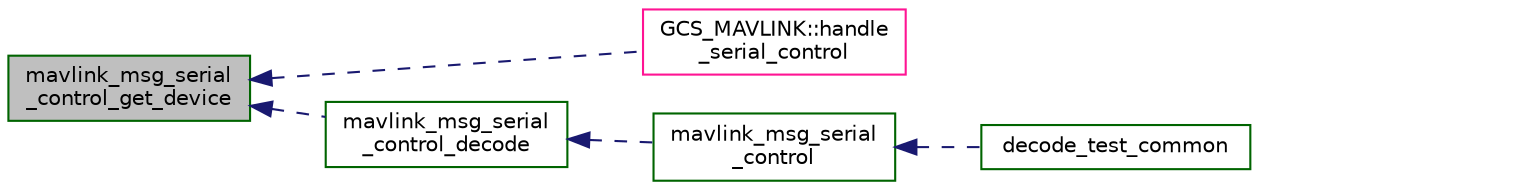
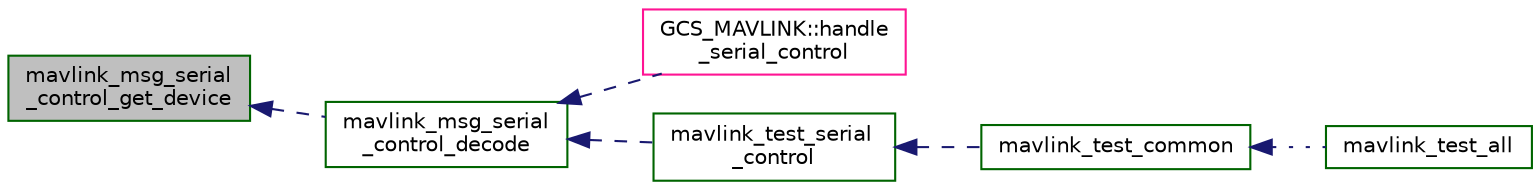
edge "GCS_MAVLINK::handle _serial_control" -> "mavlink_msg_serial _control_get_device": now "GCS_MAVLINK::handle _serial_control" -> "mavlink_msg_serial _control_decode"
node "mavlink_msg_serial _control": label "mavlink_msg_serial _control" -> "mavlink_test_serial _control"
node "decode_test_common": label "decode_test_common" -> "mavlink_test_common"
node "mavlink_test_all": added
